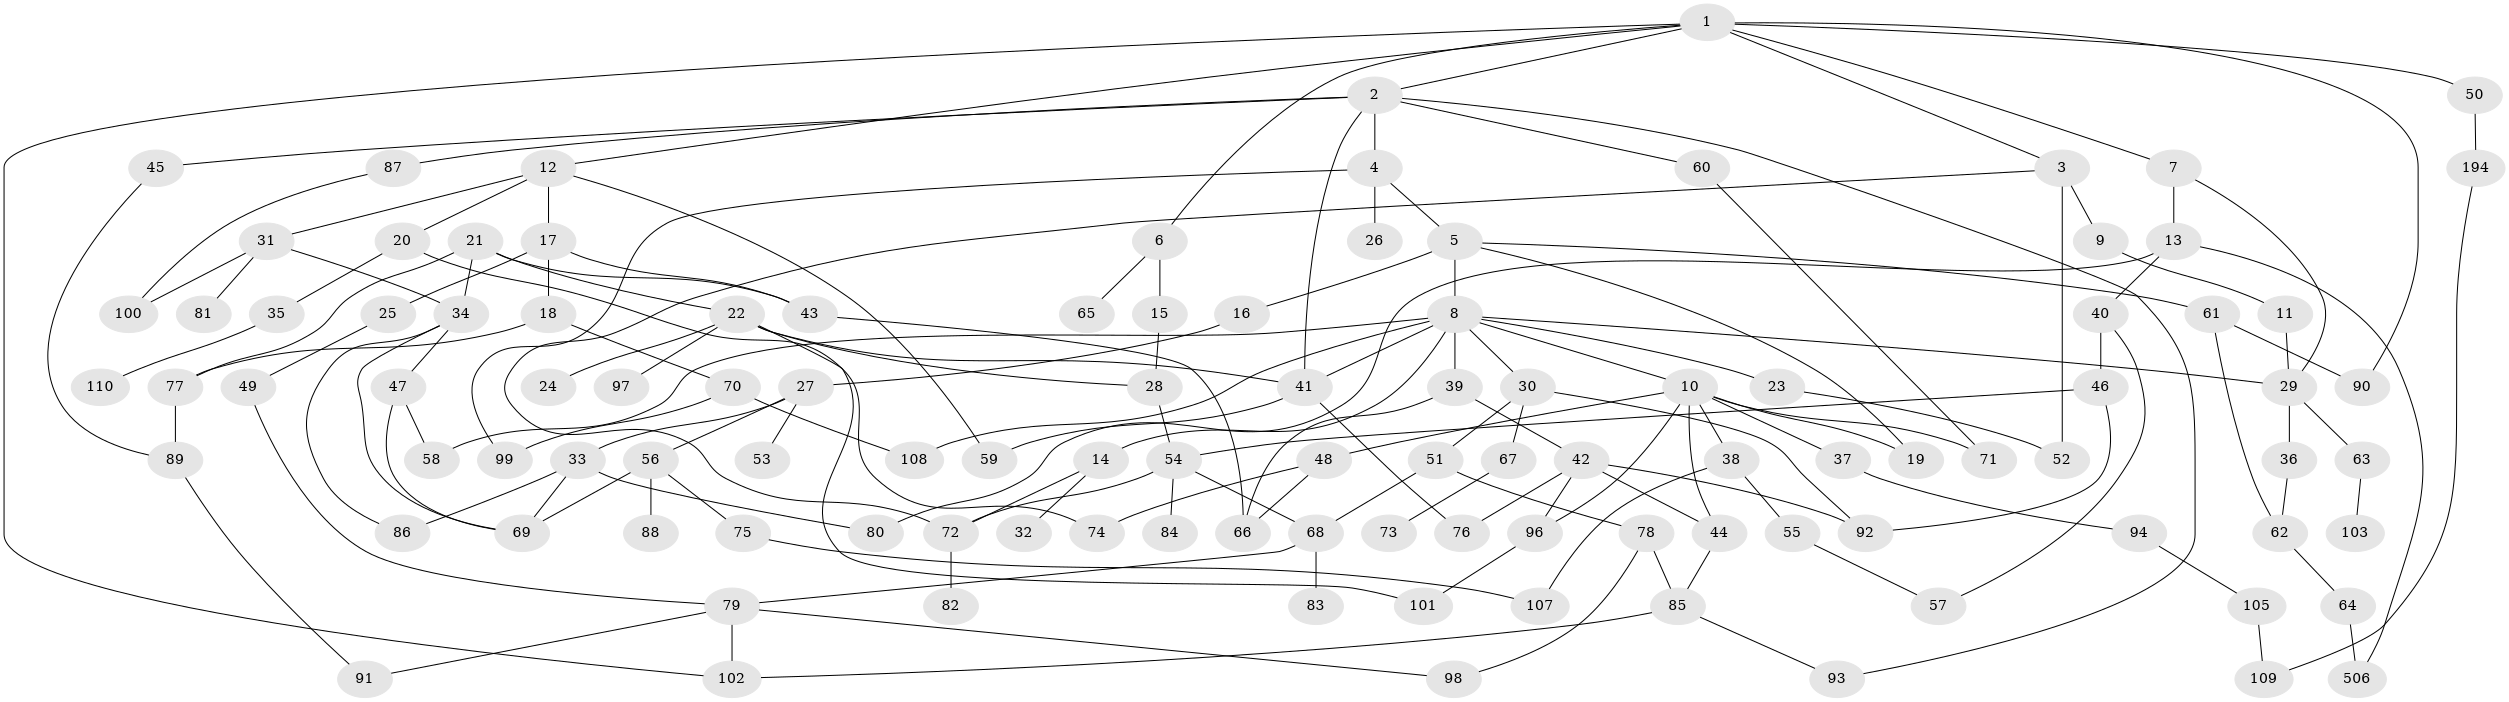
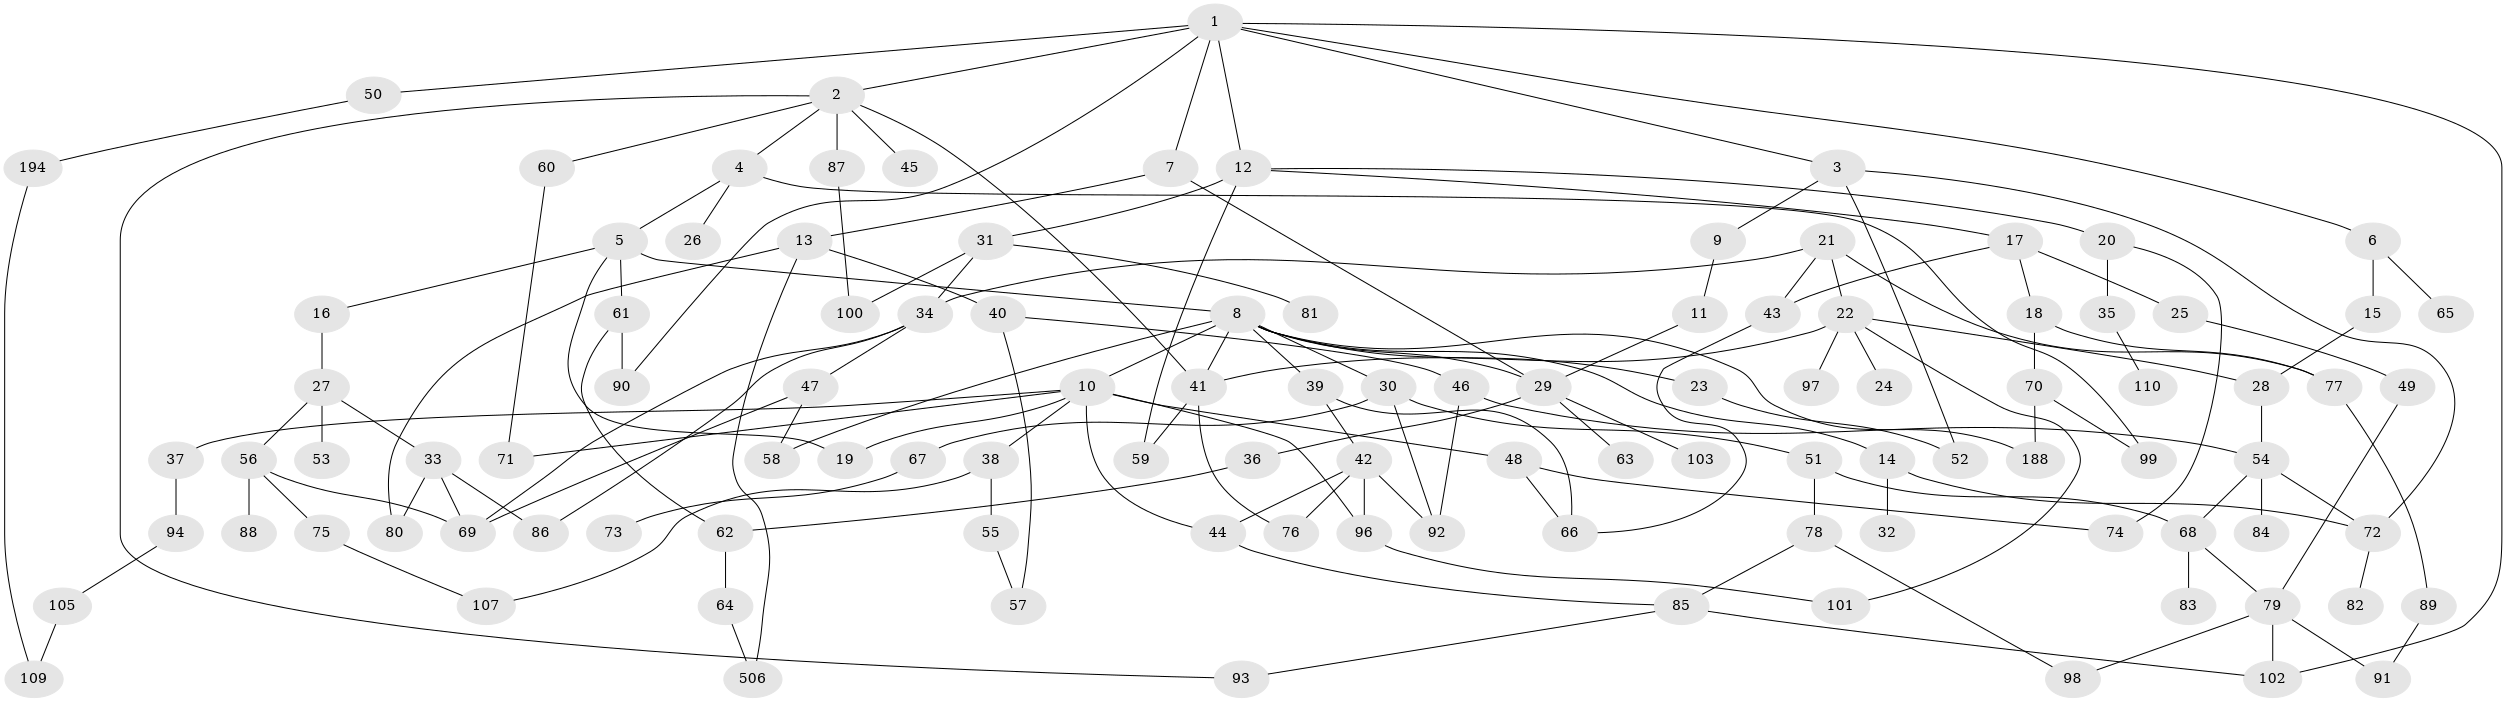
edge "45" -- "89": removed
node "108": label "108" -> "188"
edge "63" -- "103": now "29" -- "103"
